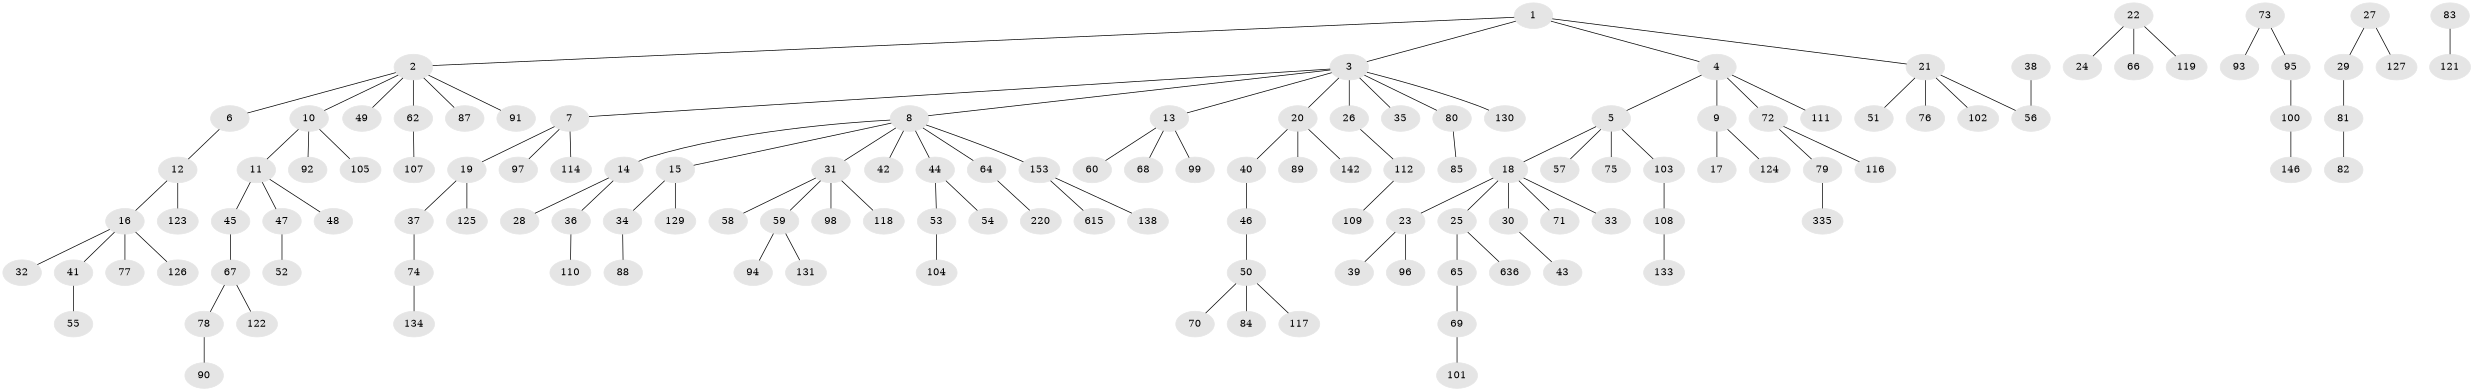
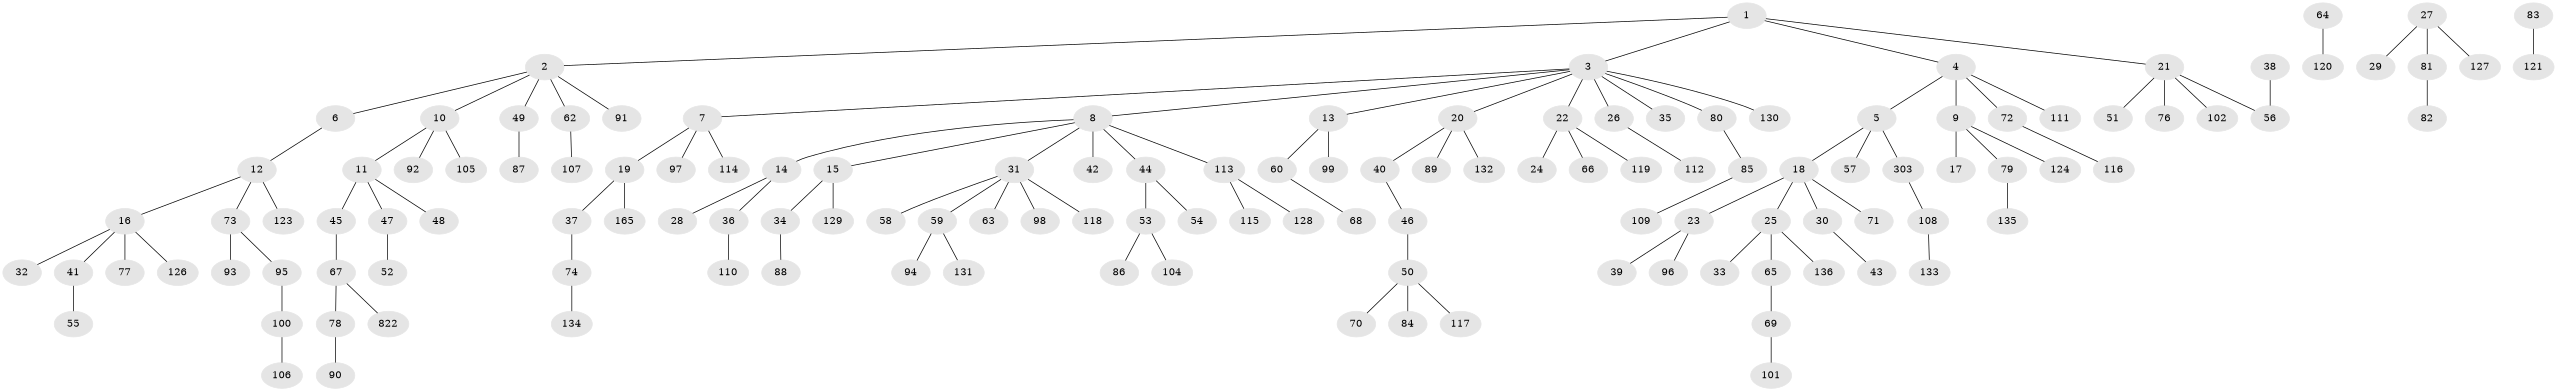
edge "2" -- "87": now "49" -- "87"
edge "3" -- "22": added
edge "29" -- "81": now "27" -- "81"
edge "8" -- "64": removed
edge "13" -- "68": now "60" -- "68"
edge "72" -- "79": now "9" -- "79"
node "153": label "153" -> "113"
node "142": label "142" -> "132"
node "75": removed
node "103": label "103" -> "303"
node "146": label "146" -> "106"
edge "12" -- "73": added
edge "112" -- "109": now "85" -- "109"
edge "18" -- "33": now "25" -- "33"
node "125": label "125" -> "165"
node "63": added
node "220": label "220" -> "120"
node "615": label "615" -> "115"
node "138": label "138" -> "128"
node "335": label "335" -> "135"
node "86": added
node "636": label "636" -> "136"
node "122": label "122" -> "822"
